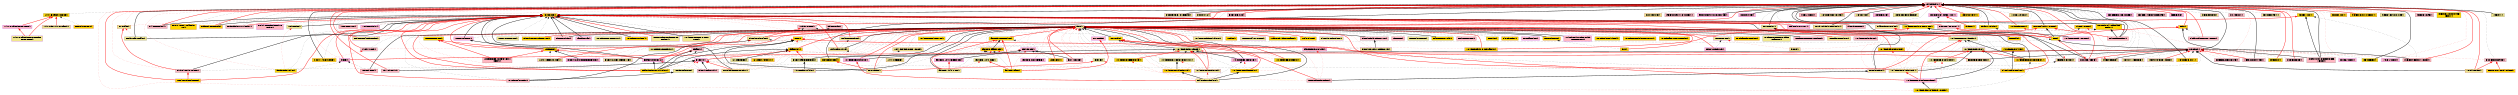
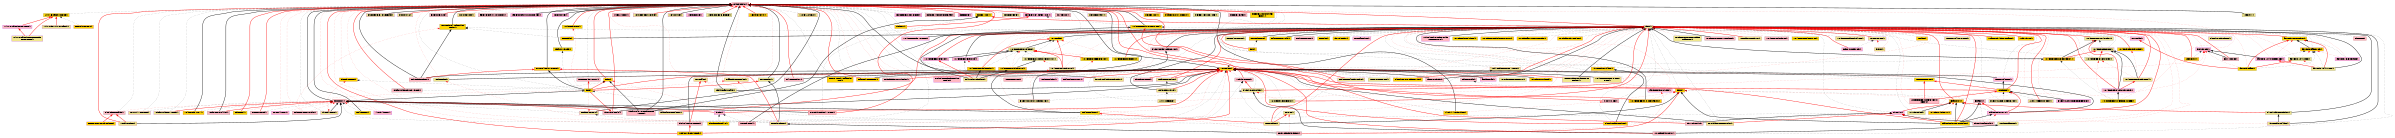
edge "OutputDeviceMemory.h" -> "NameTypes.h": style bold -> dotted
edge "MovieSceneSequenceHierarchy.h" -> "NameTypes.h": reversed
edge "MovieSceneEntitySystemGraphs.h" -> "Class.h": color red -> black
